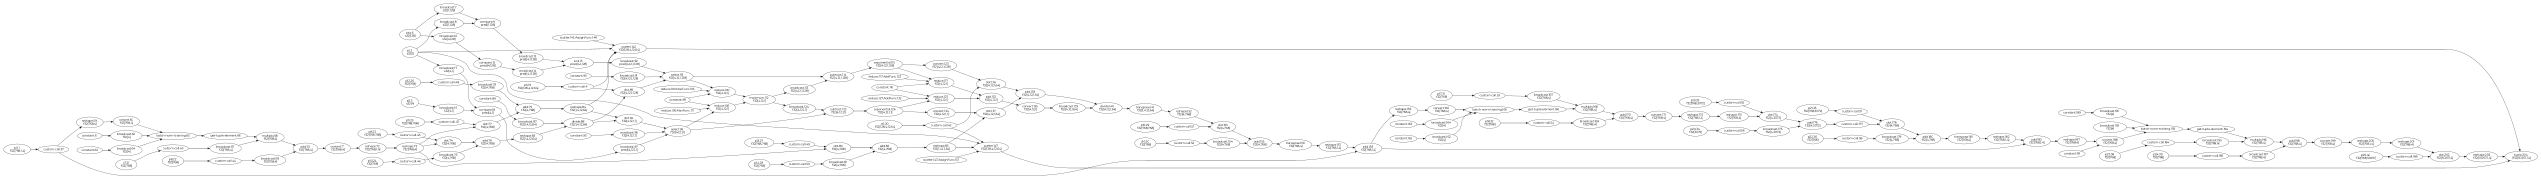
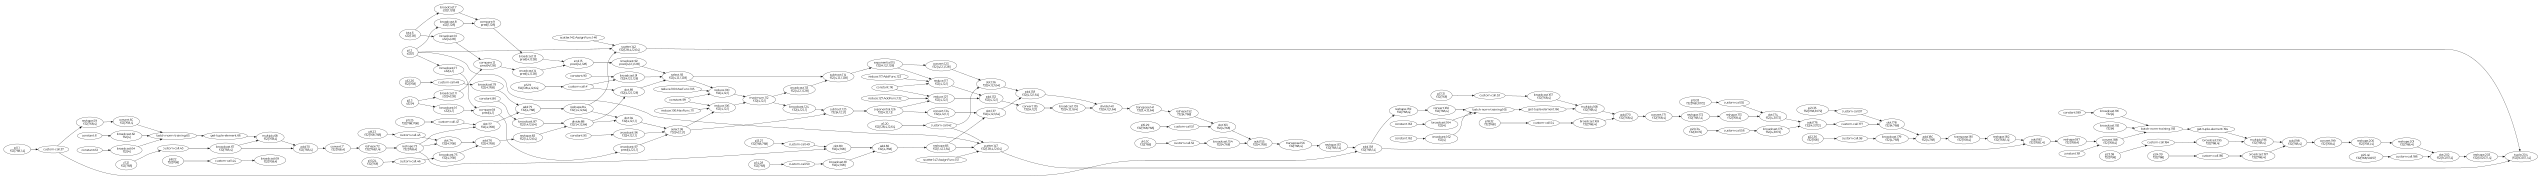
edge "custom-call.41" -> "scatter.142 f32[128,4,12,64]": now "custom-call.41" -> "broadcast.91 f32[4,12,1,128]"
node "broadcast.11 s32[4,128]": added
edge "broadcast.69 f32[768,4]" -> "add.70 f32[768,4]": now "broadcast.67 f32[768,4]" -> "add.70 f32[768,4]"
